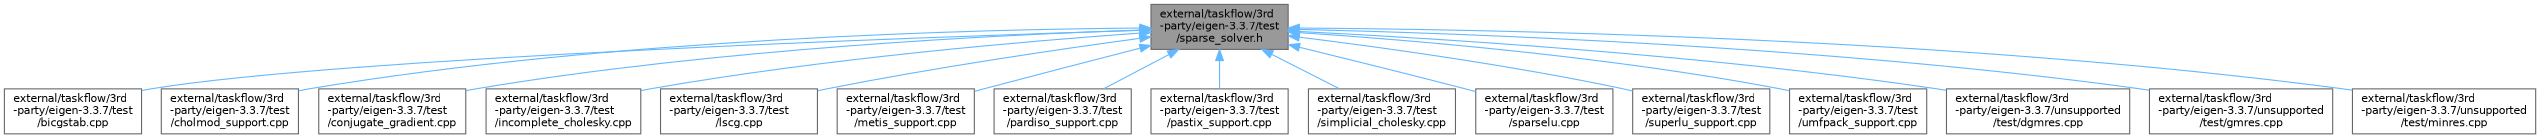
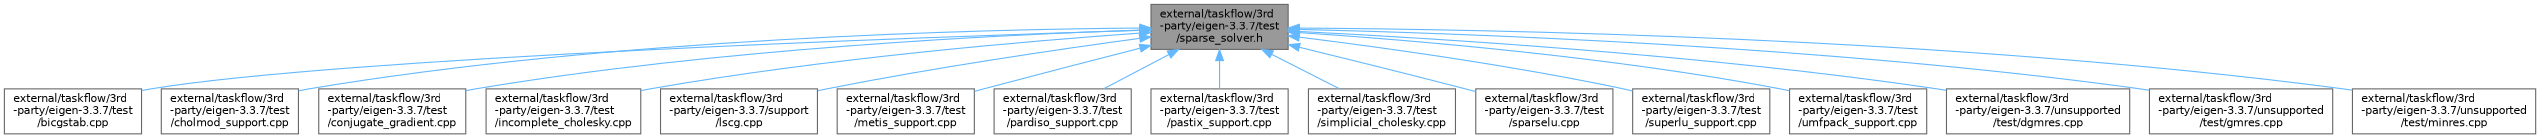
node "external/taskflow/3rd -party/eigen-3.3.7/test /lscg.cpp": label "external/taskflow/3rd -party/eigen-3.3.7/test /lscg.cpp" -> "external/taskflow/3rd -party/eigen-3.3.7/support /lscg.cpp"
